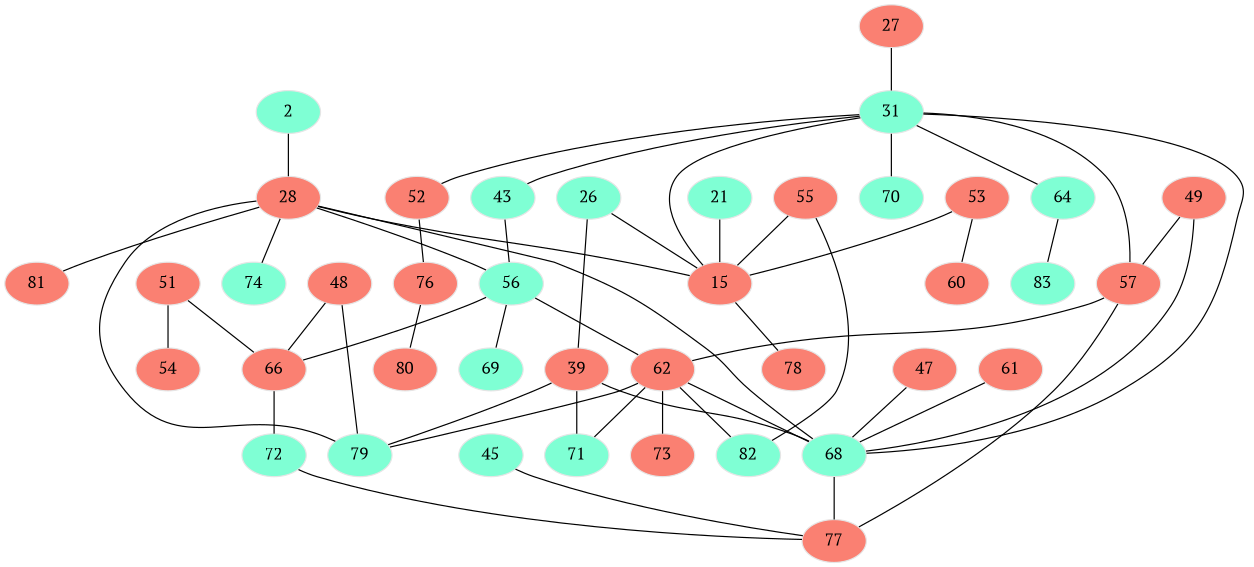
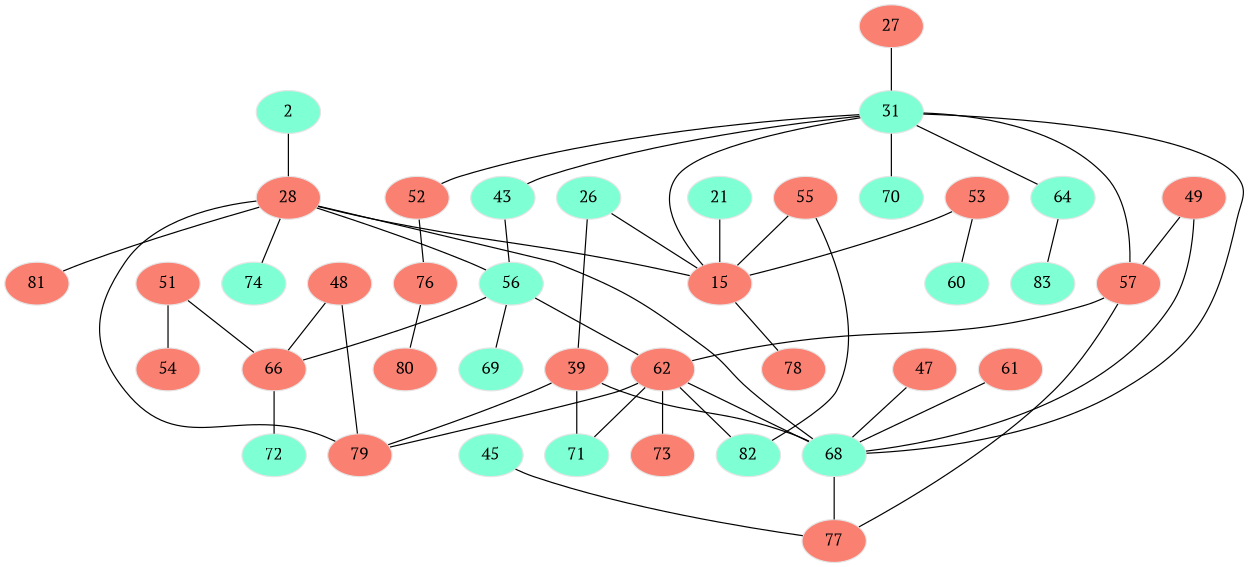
node "60": fillcolor salmon -> aquamarine
node "79": fillcolor aquamarine -> salmon
edge "72" -- "77": removed
